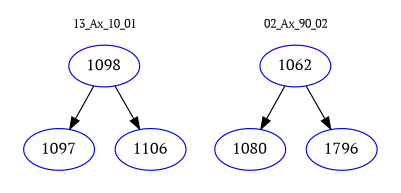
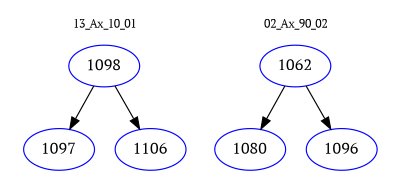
node "1796": label "1796" -> "1096"
